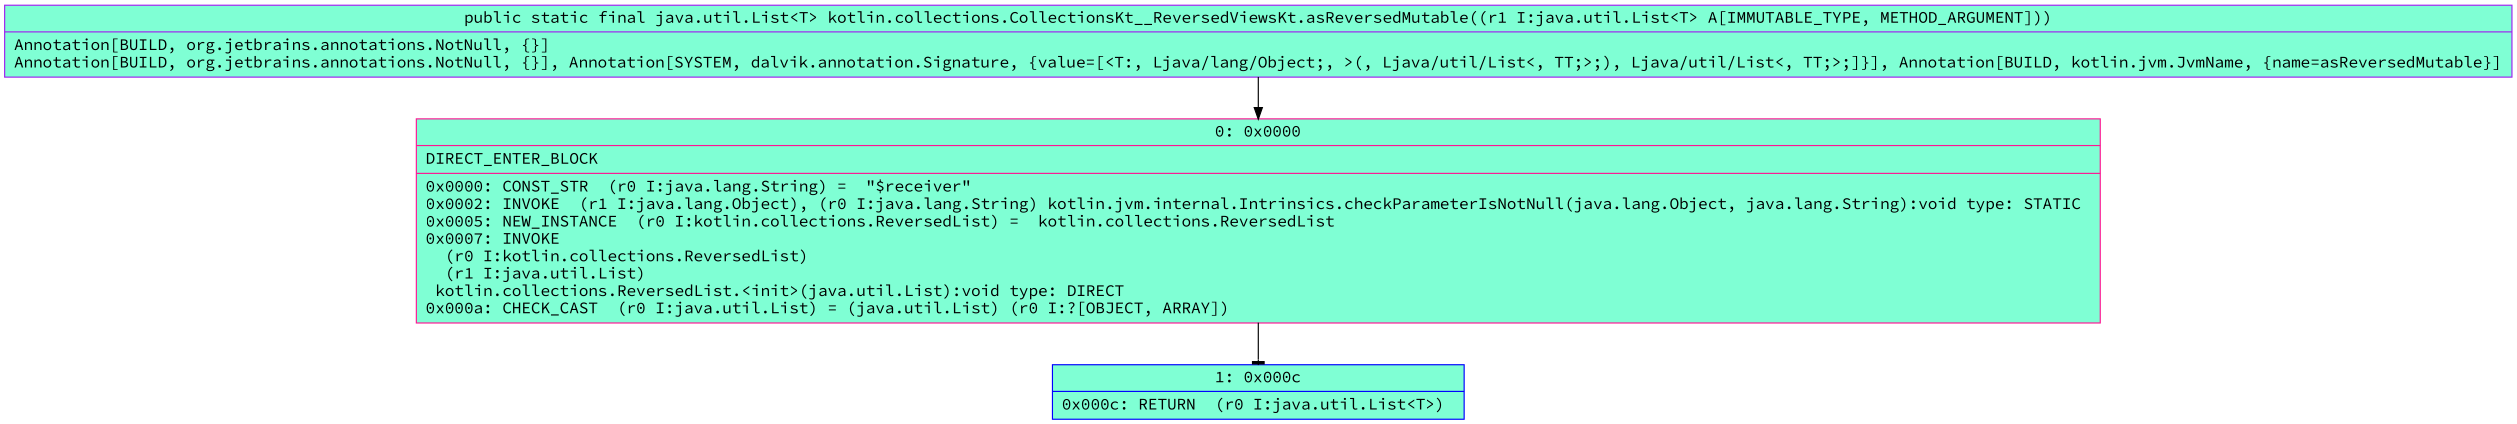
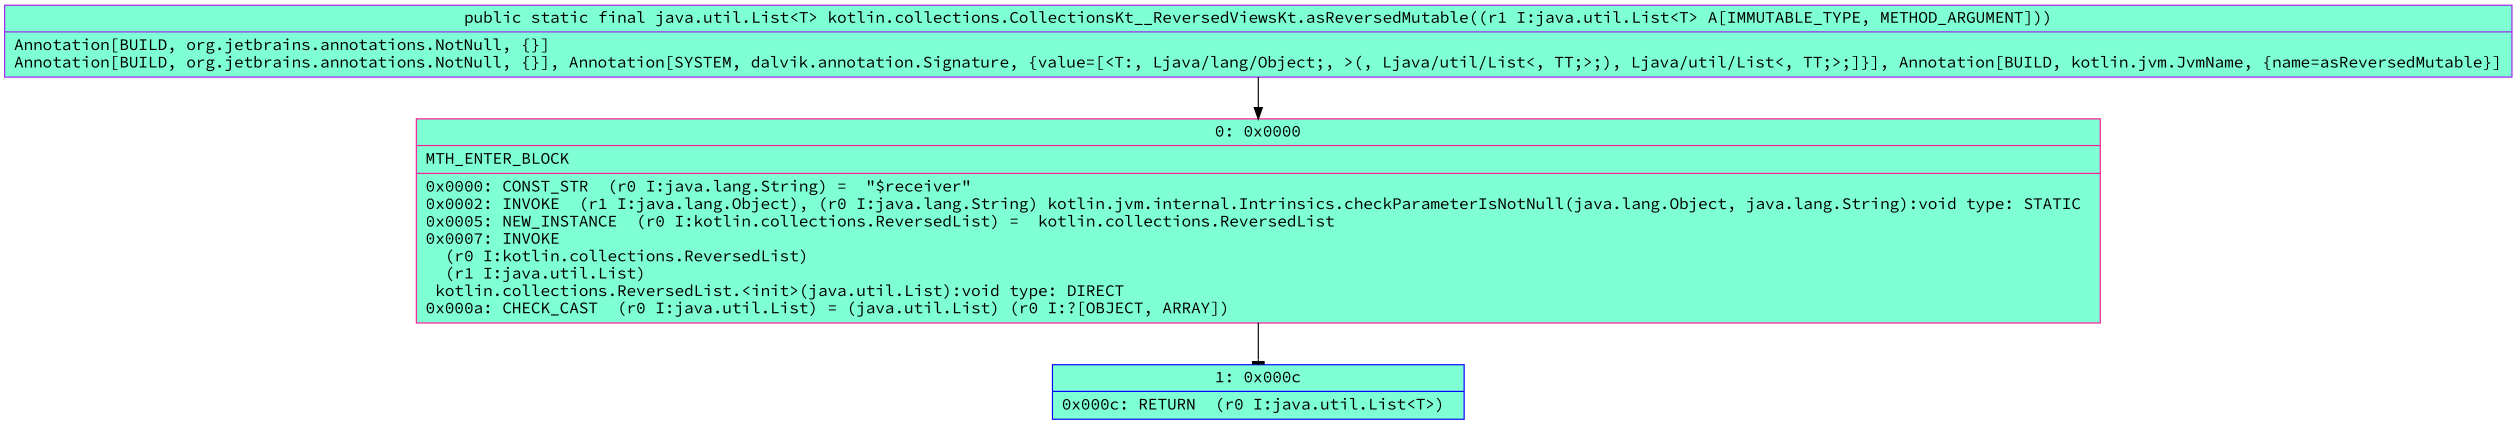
node "0: 0x0000": text "DIRECT_ENTER_BLOCK" -> "MTH_ENTER_BLOCK"
